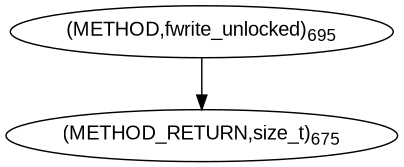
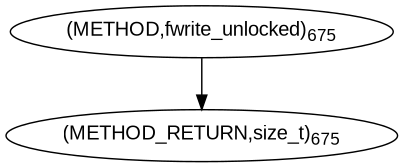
node "(METHOD,fwrite_unlocked)": text "695" -> "675"
